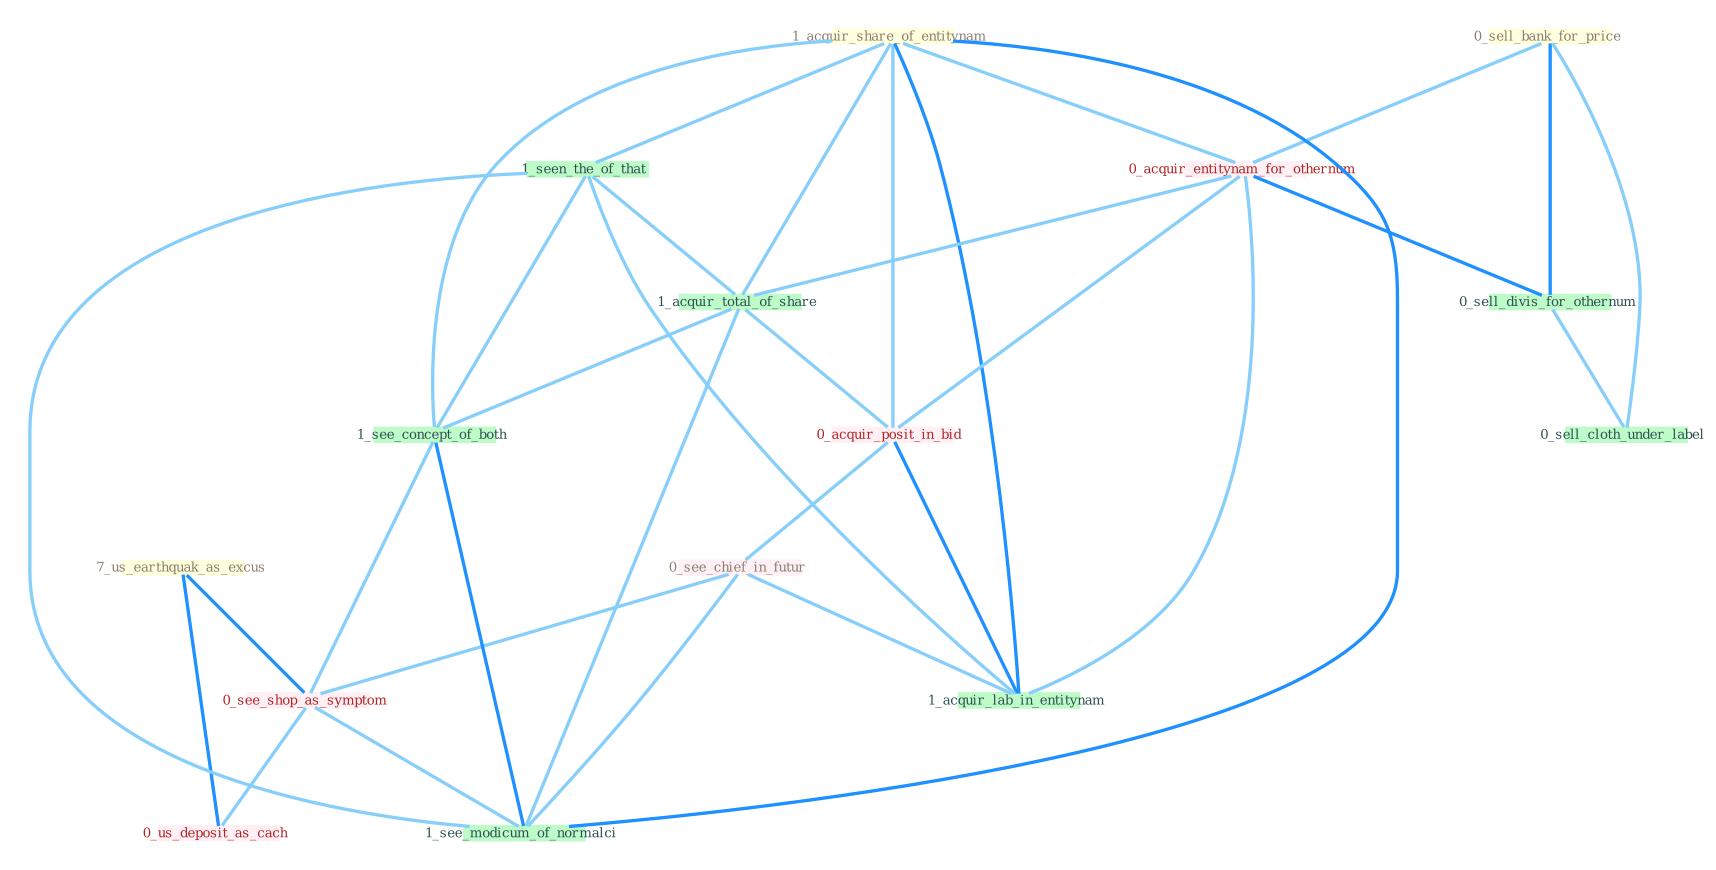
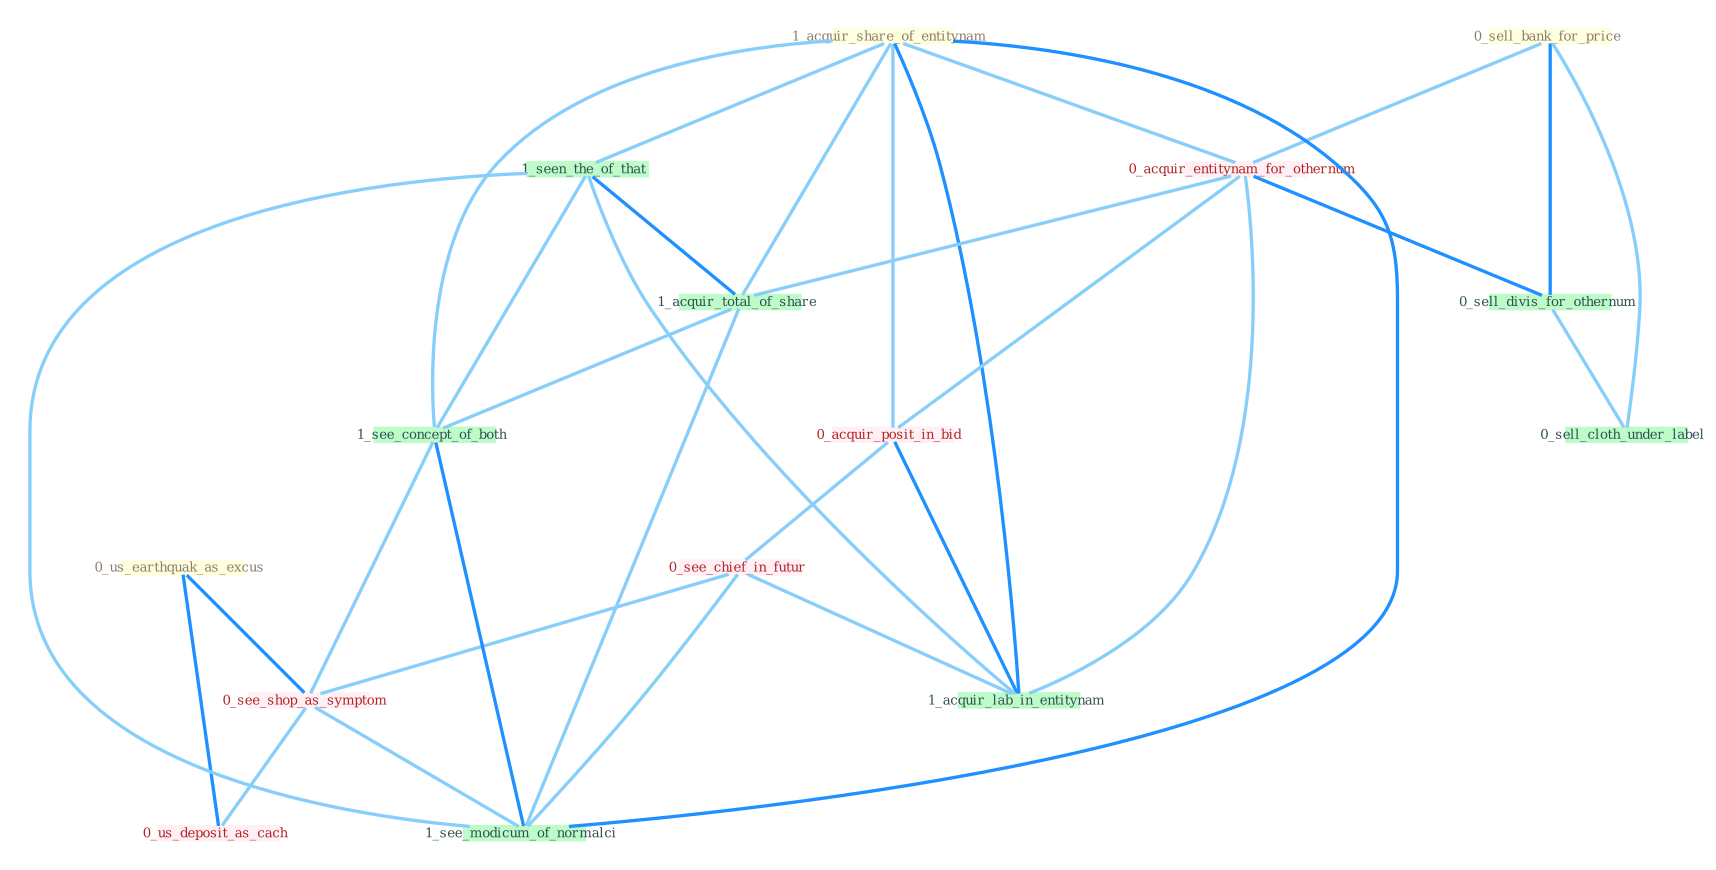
edge "1_seen_the_of_that" -- "1_acquir_total_of_share": color #87cefa -> #1e90ff
edge "1_acquir_total_of_share" -- "0_acquir_posit_in_bid": removed
node "7_us_earthquak_as_excus": label "7_us_earthquak_as_excus" -> "0_us_earthquak_as_excus"
node "0_see_chief_in_futur": fontcolor #8b7d6b -> #b22222
